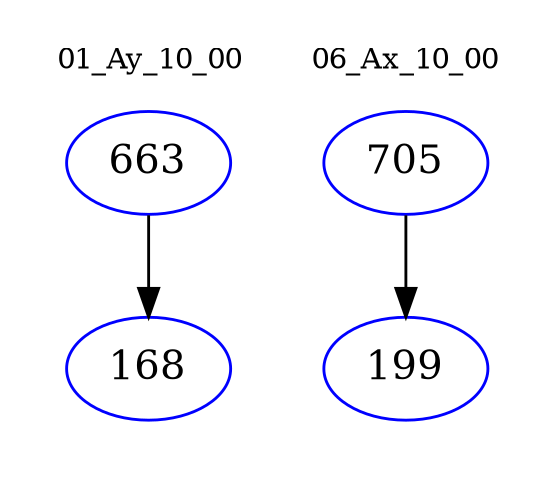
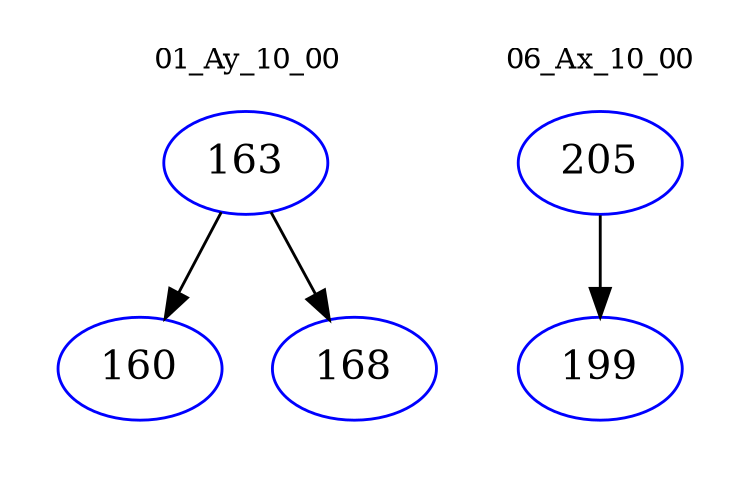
node "663": label "663" -> "163"
node "705": label "705" -> "205"
node "160": added
